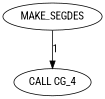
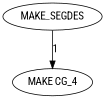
node "CALL CG_4": label "CALL CG_4" -> "MAKE CG_4"
